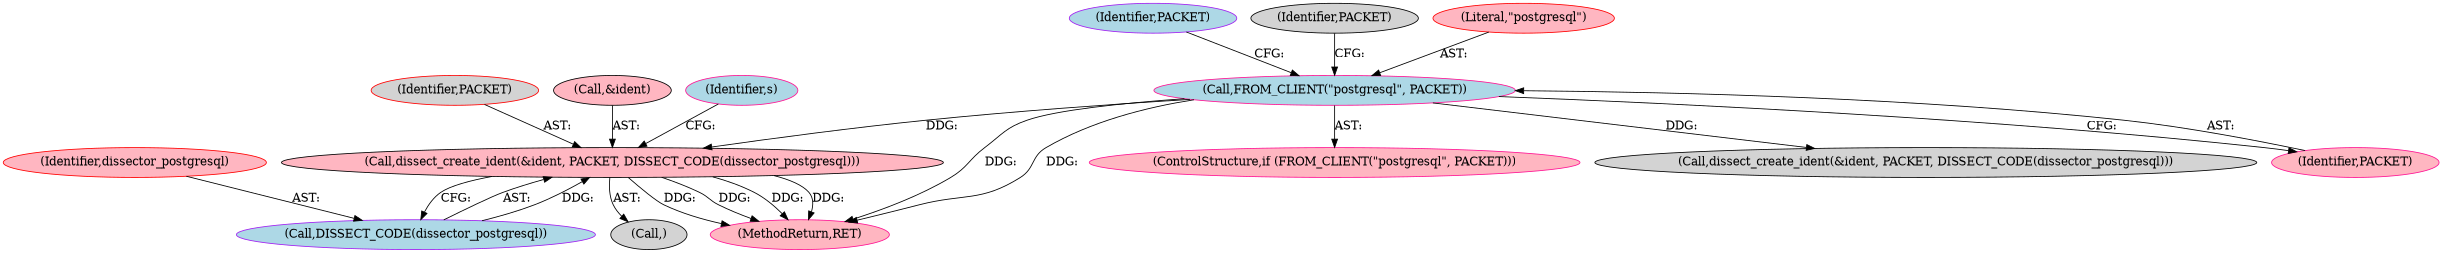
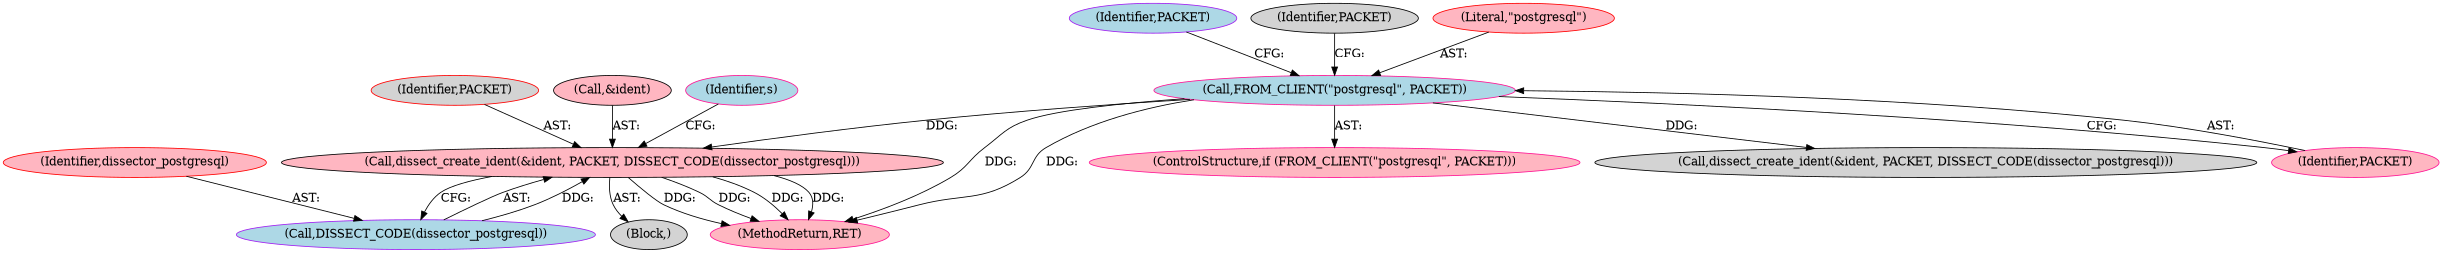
node "(Call,)": label "(Call,)" -> "(Block,)"
